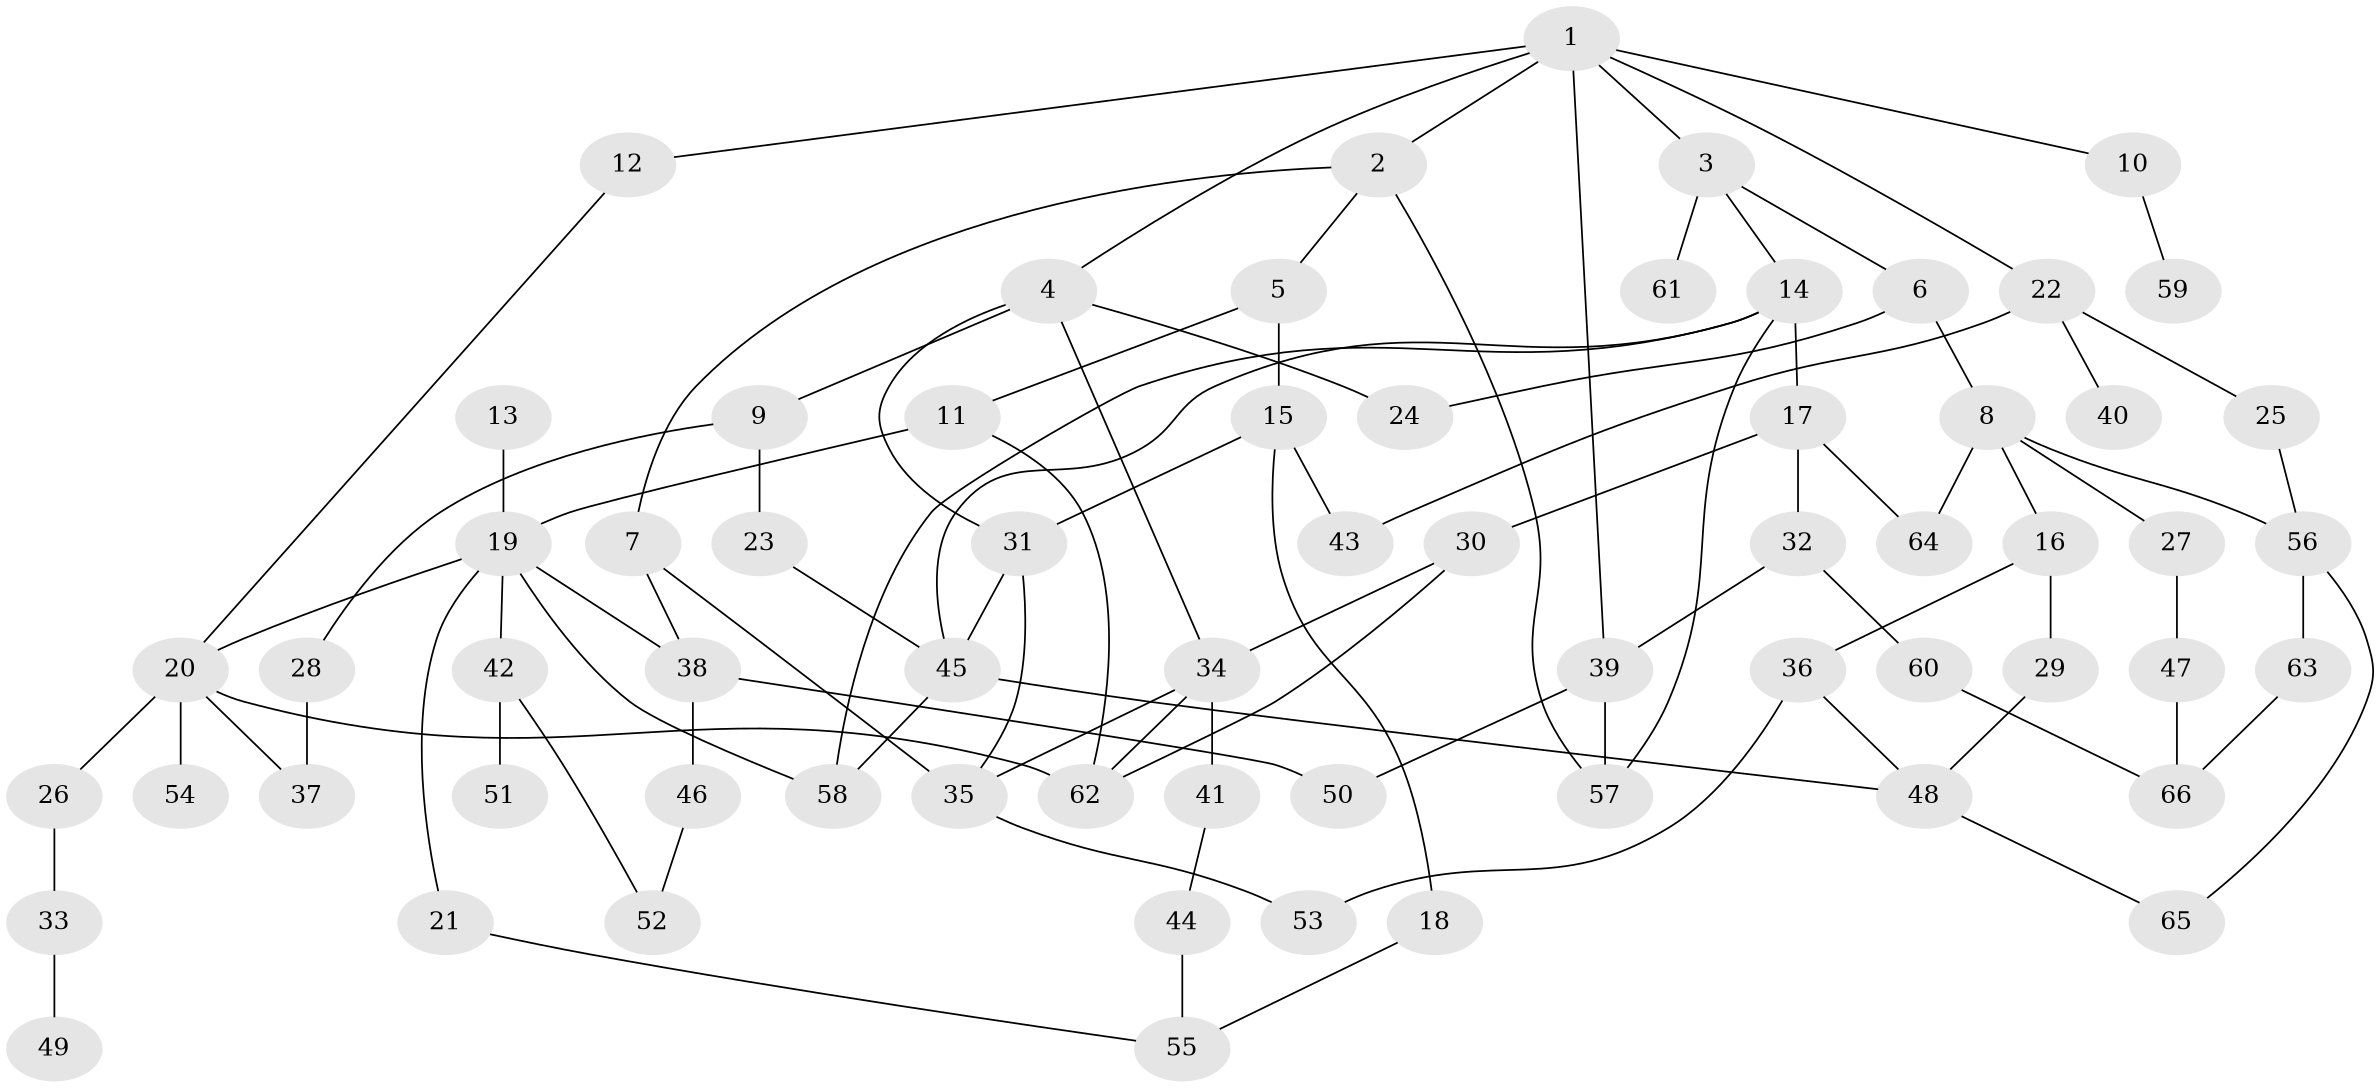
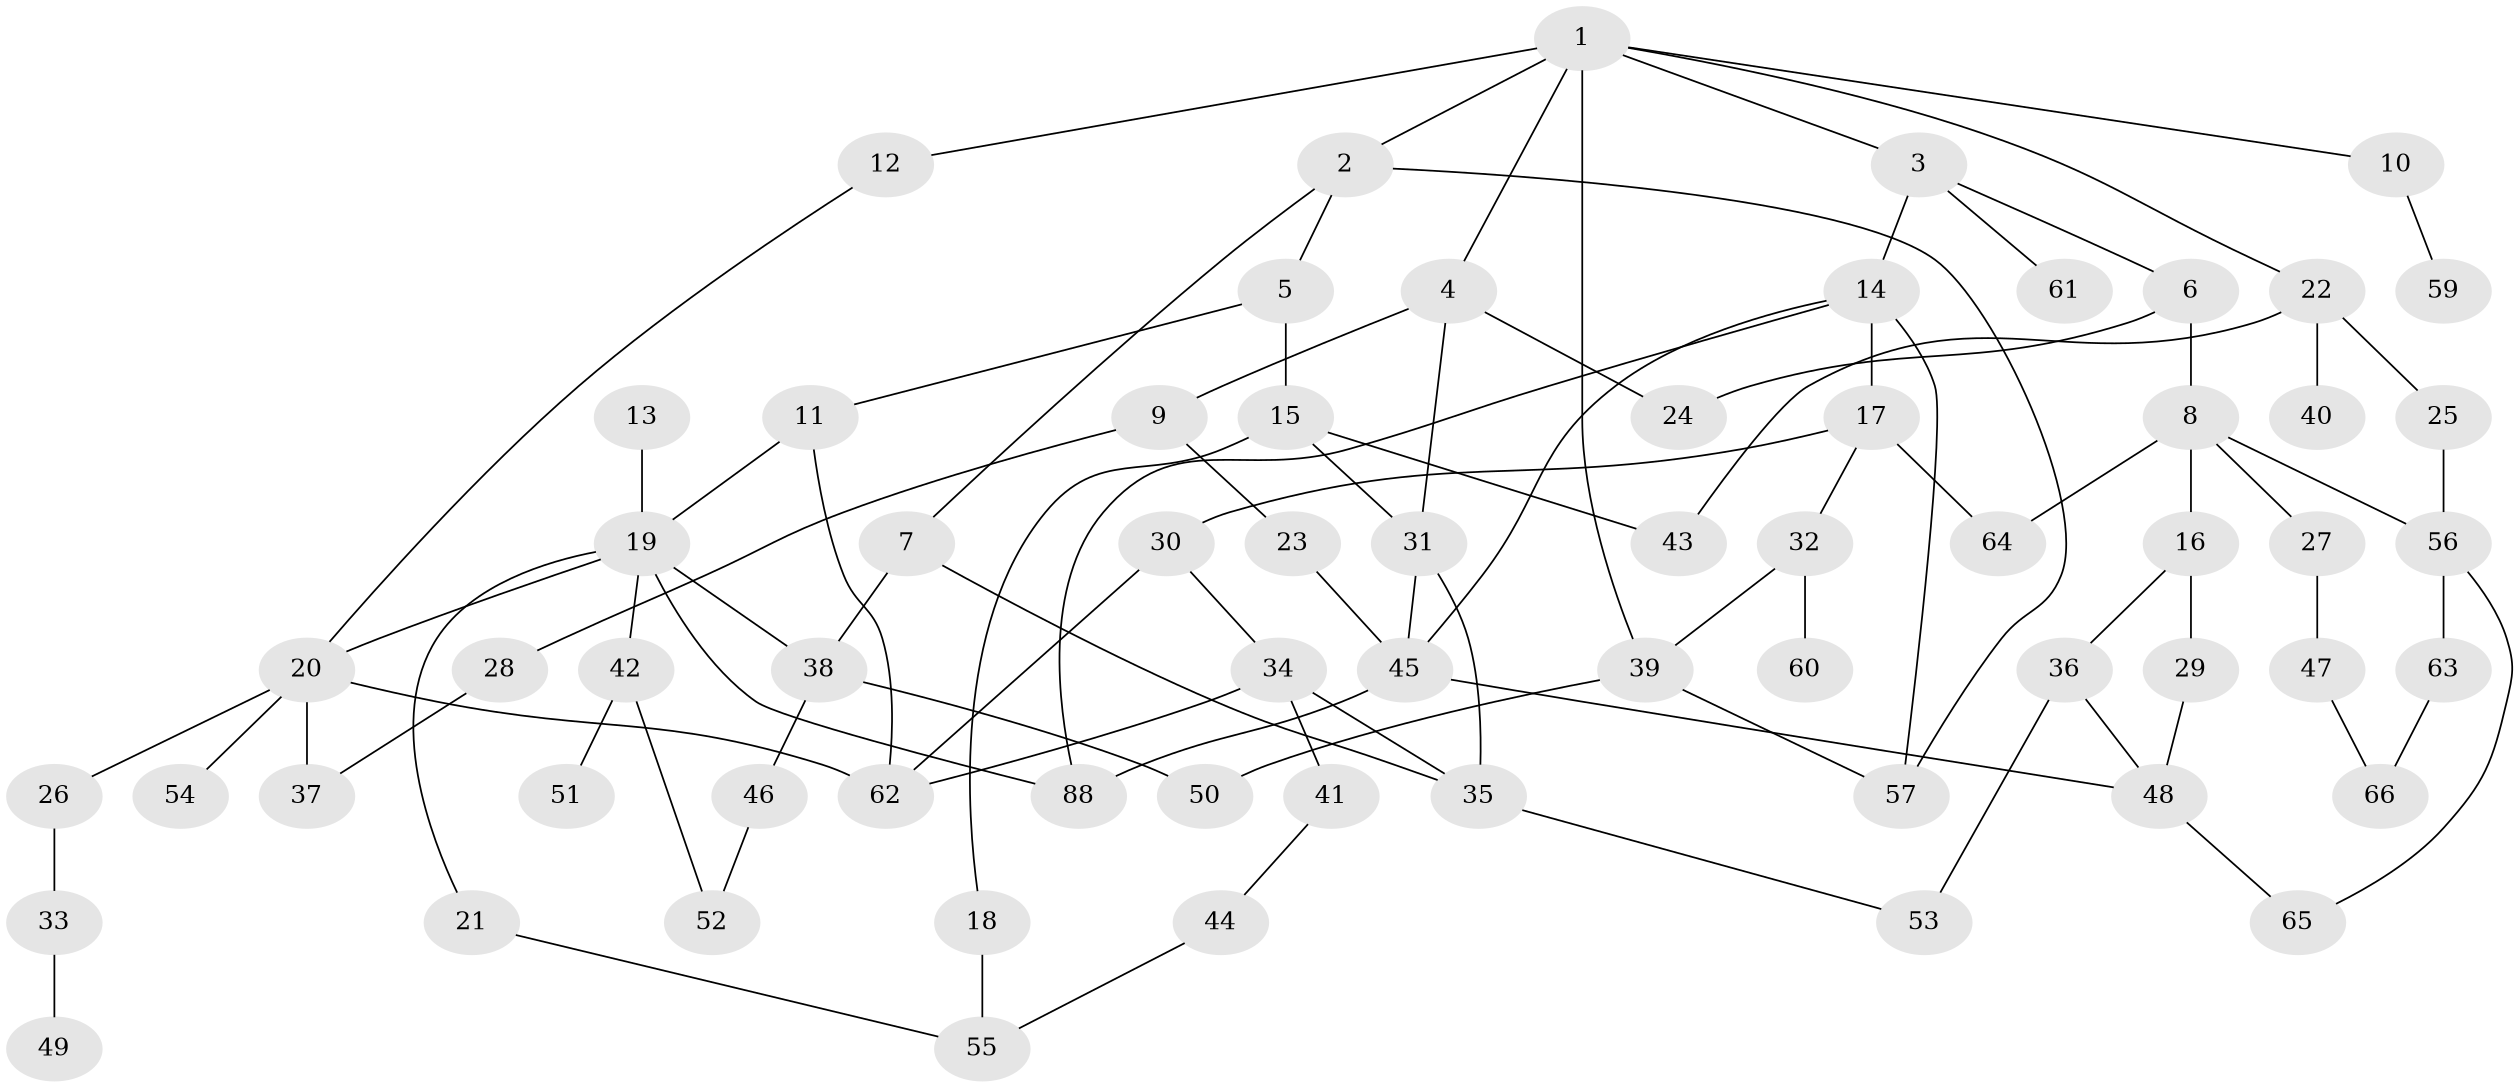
edge "4" -- "34": removed
edge "60" -- "66": removed
node "58": label "58" -> "88"
